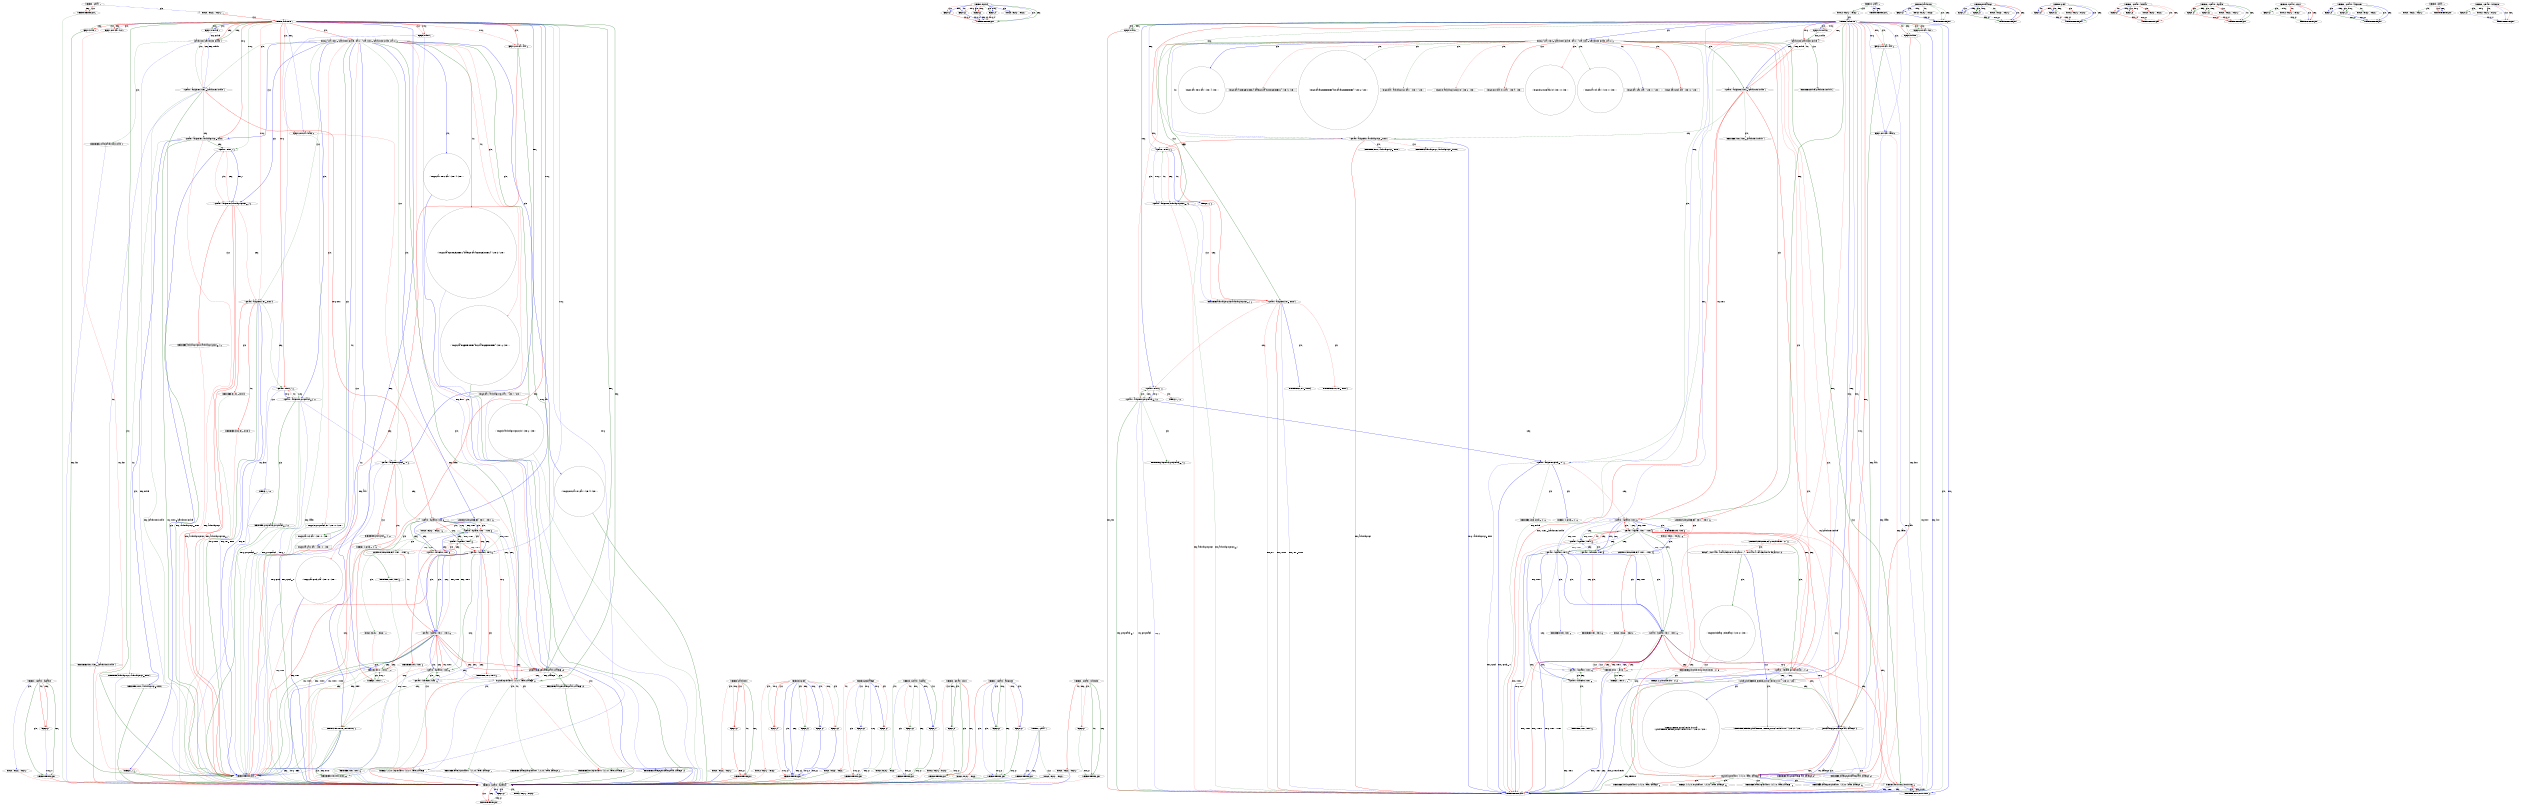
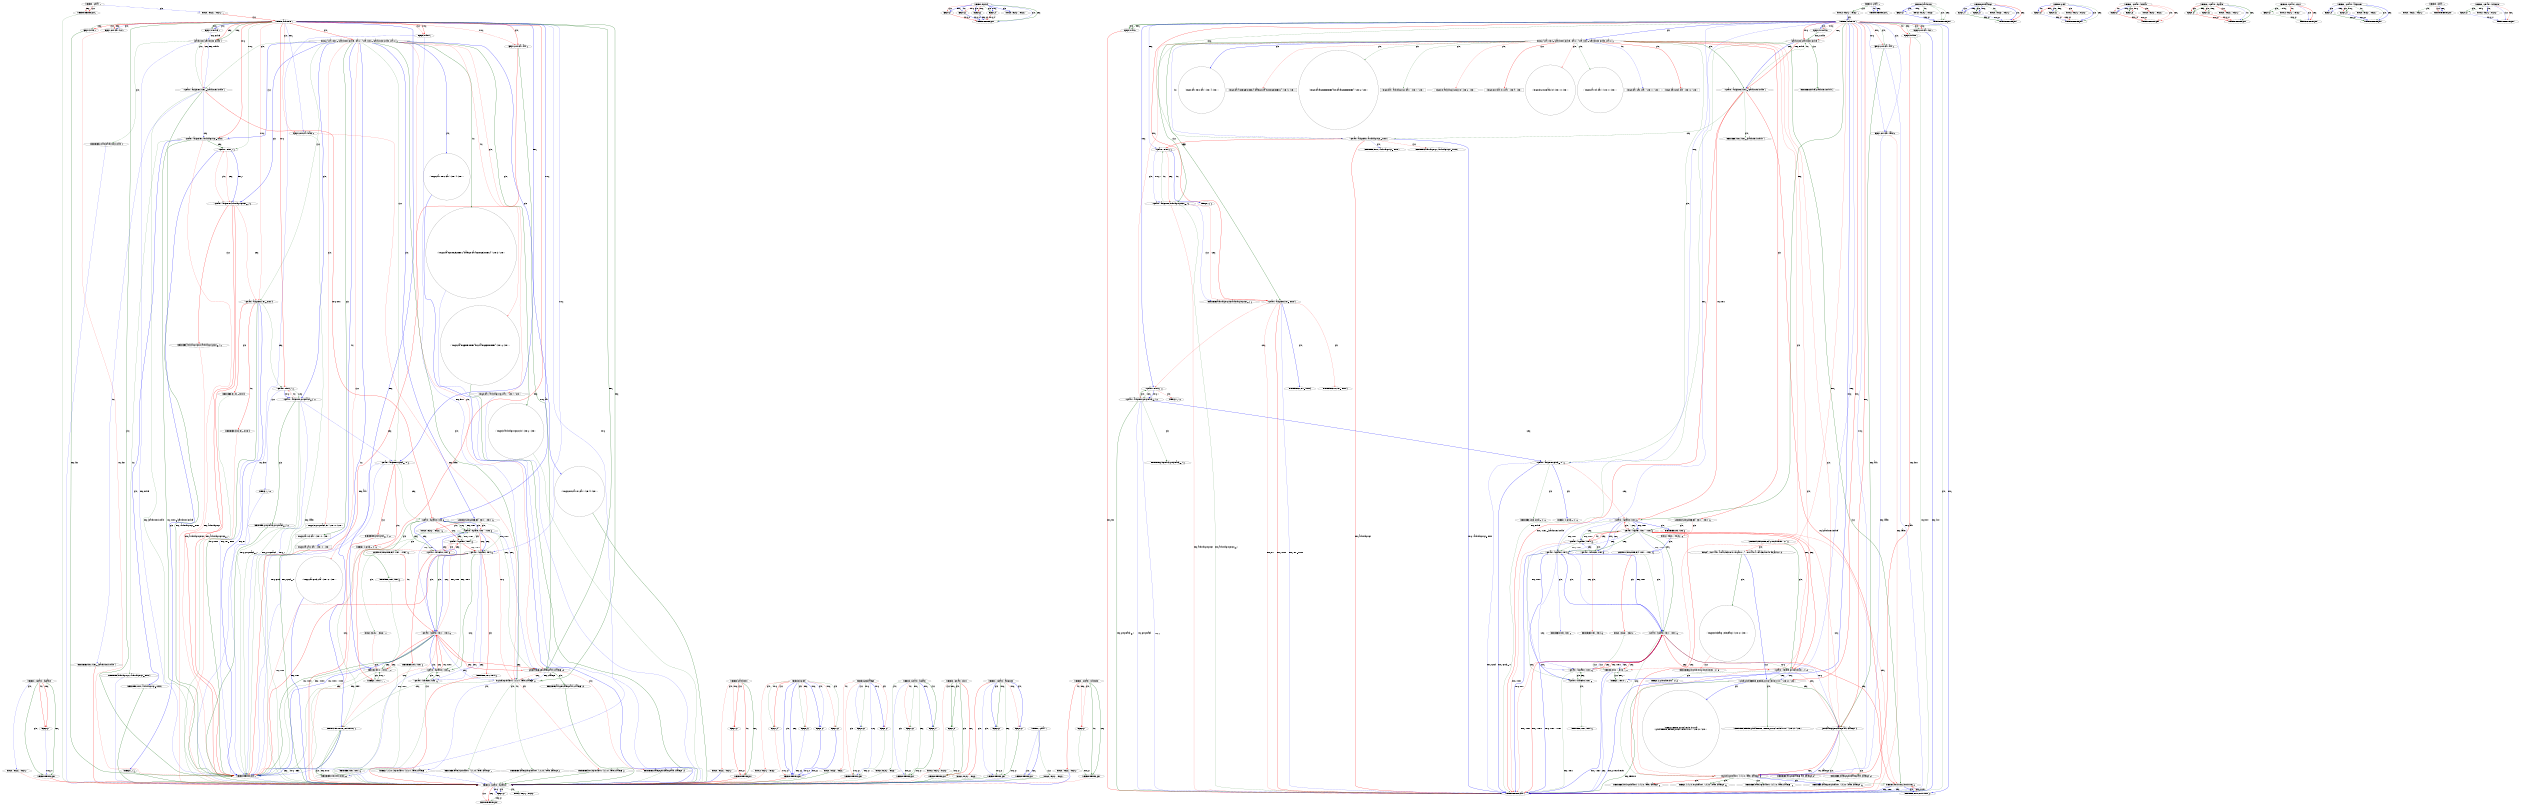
edge "(IDENTIFIER,protocol_version,protocol_version < 21)" -> "(LITERAL,21,protocol_version < 21)": now "(<operator>.lessThan,protocol_version < 21)" -> "(LITERAL,21,protocol_version < 21)"
